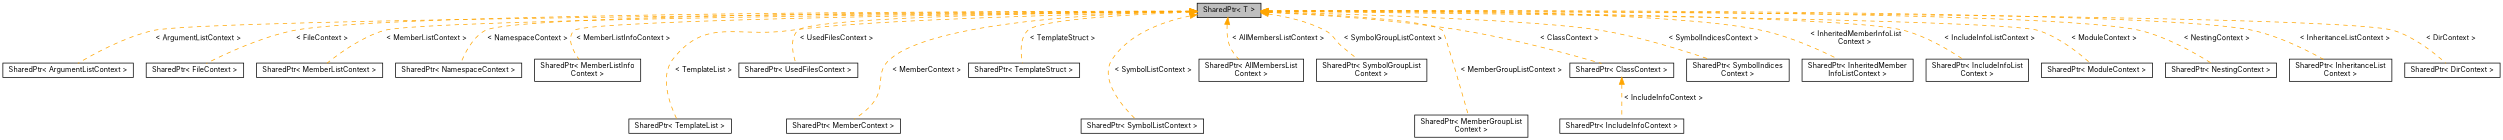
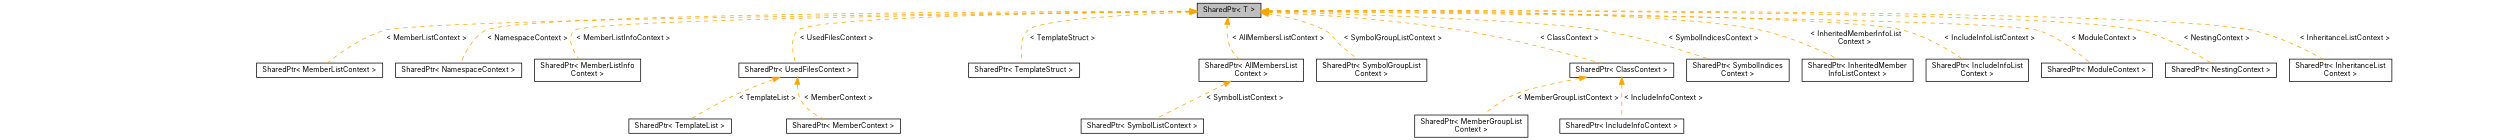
edge "SharedPtr< MemberContext >" -> "SharedPtr< T >": now "SharedPtr< MemberContext >" -> "SharedPtr< UsedFilesContext >"
edge "SharedPtr< TemplateList >" -> "SharedPtr< T >": now "SharedPtr< TemplateList >" -> "SharedPtr< UsedFilesContext >"
edge "SharedPtr< MemberGroupList Context >" -> "SharedPtr< T >": now "SharedPtr< MemberGroupList Context >" -> "SharedPtr< ClassContext >"
edge "SharedPtr< SymbolListContext >" -> "SharedPtr< T >": now "SharedPtr< SymbolListContext >" -> "SharedPtr< AllMembersList Context >"
node "SharedPtr< ArgumentListContext >": removed
node "SharedPtr< FileContext >": removed
node "SharedPtr< DirContext >": removed
